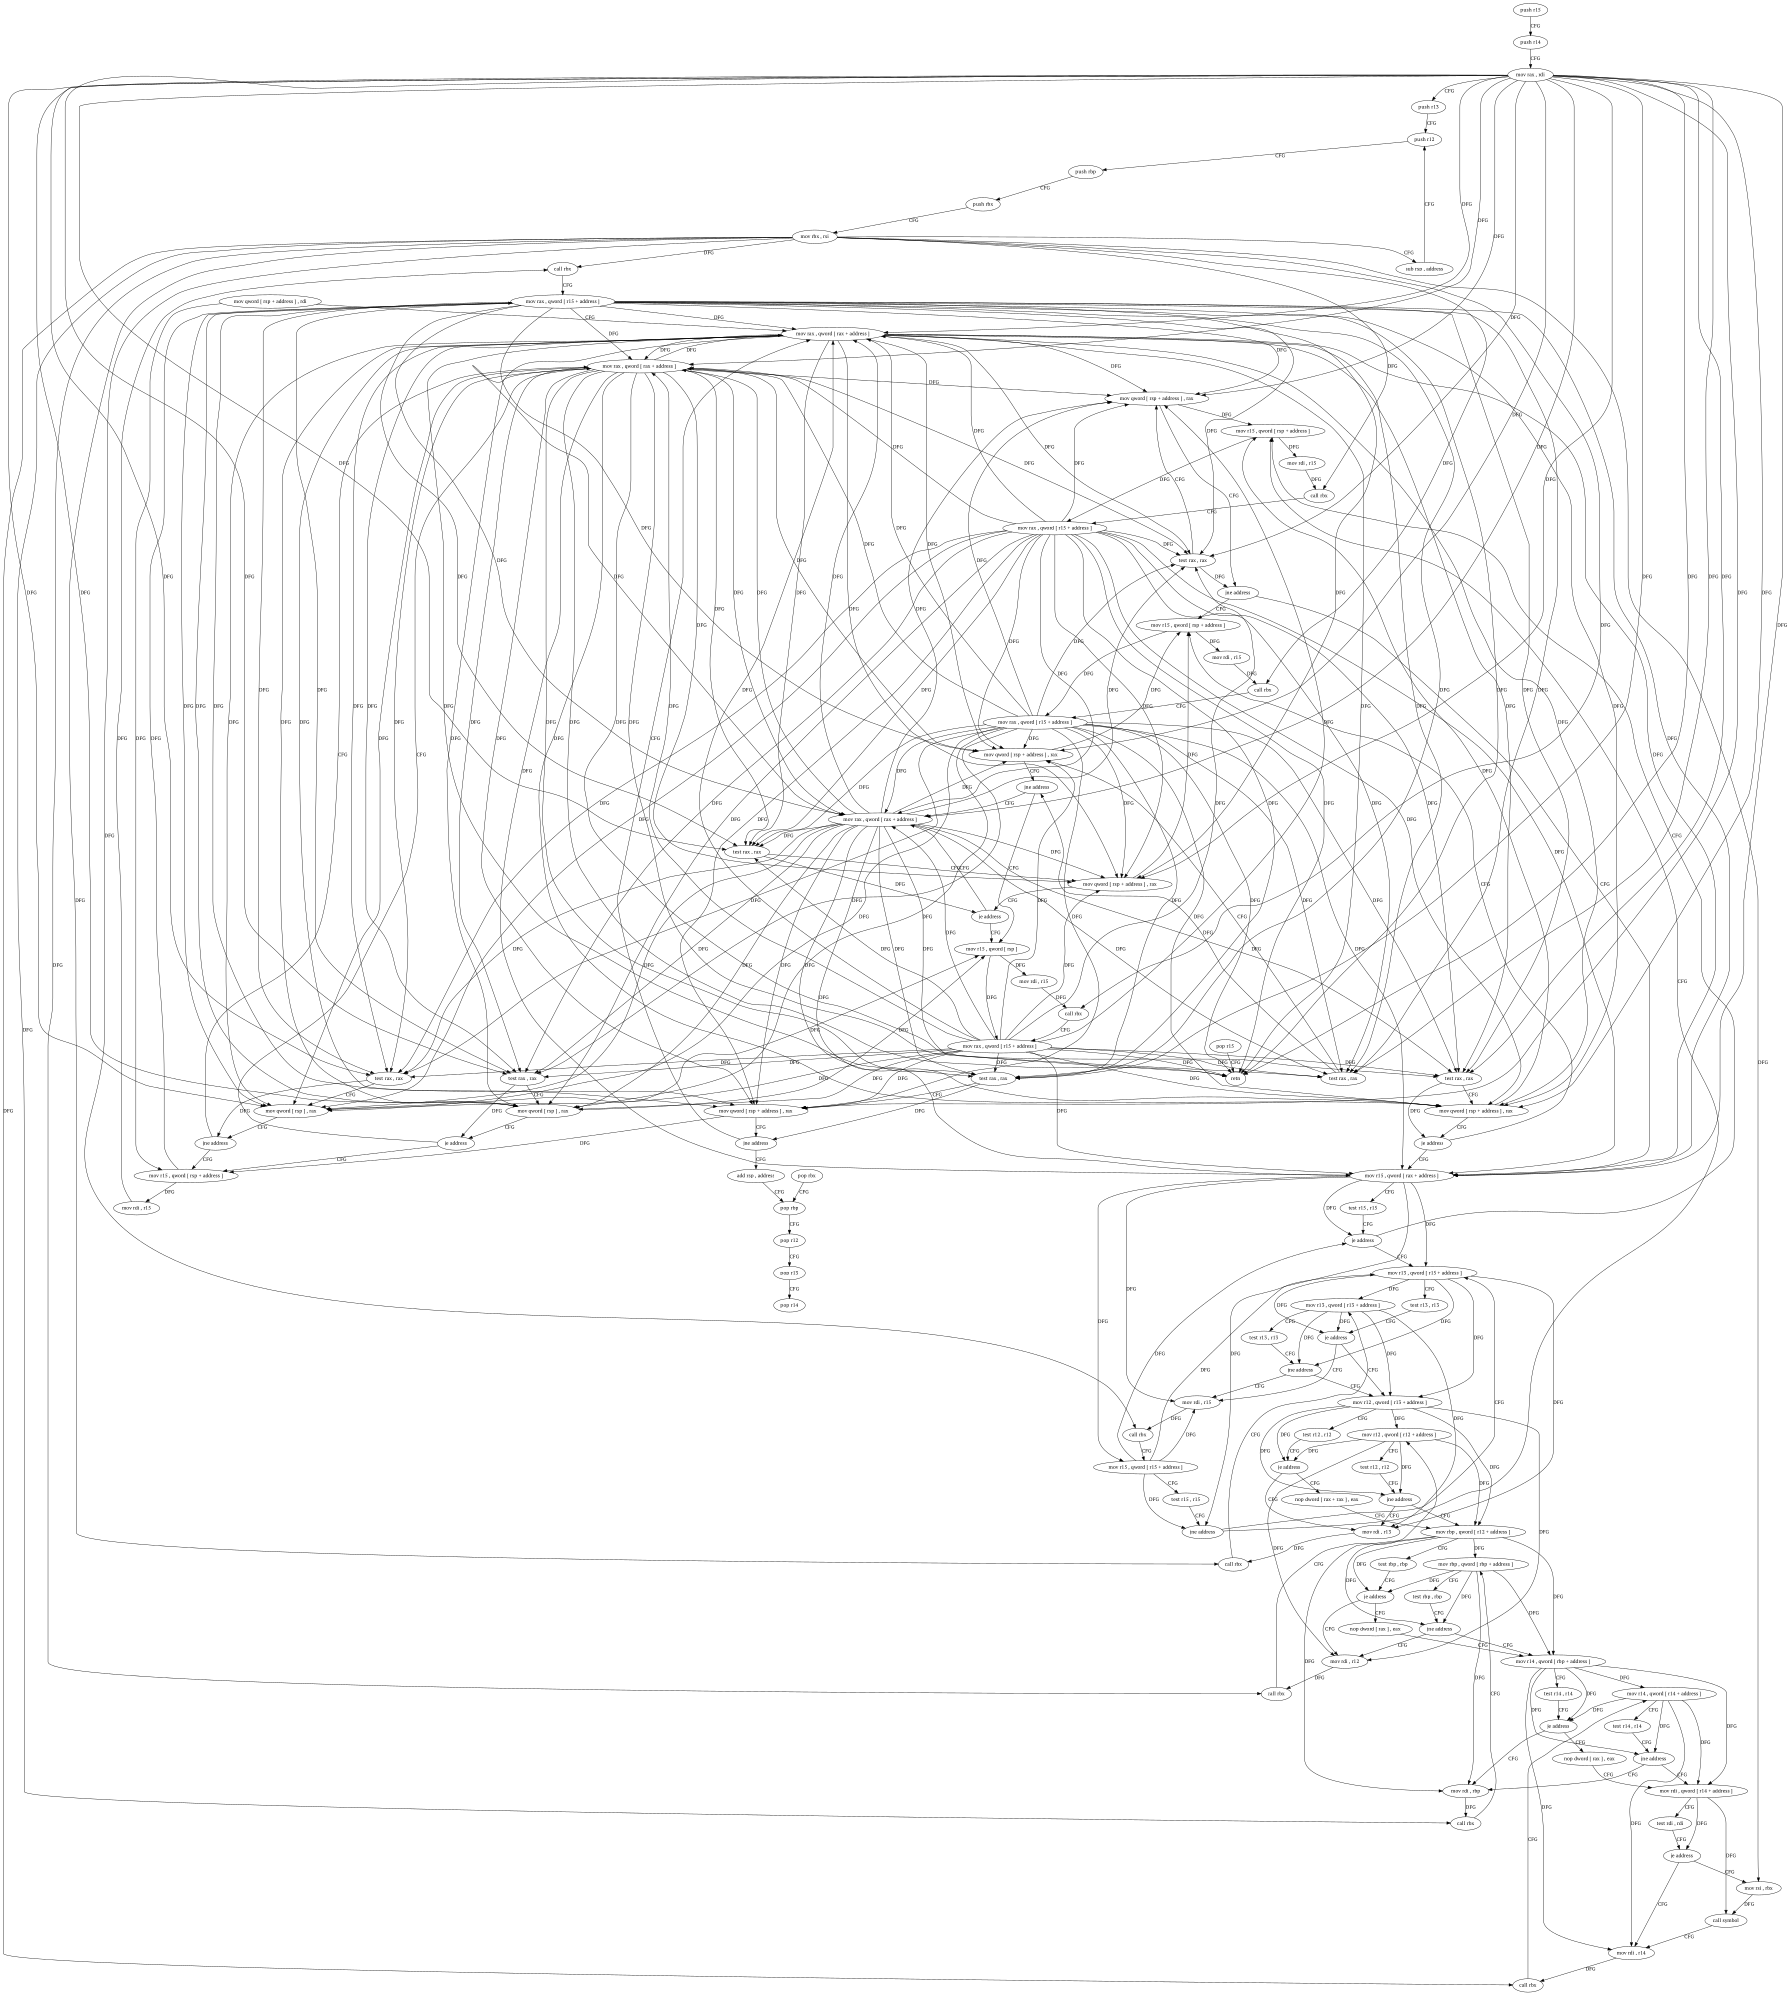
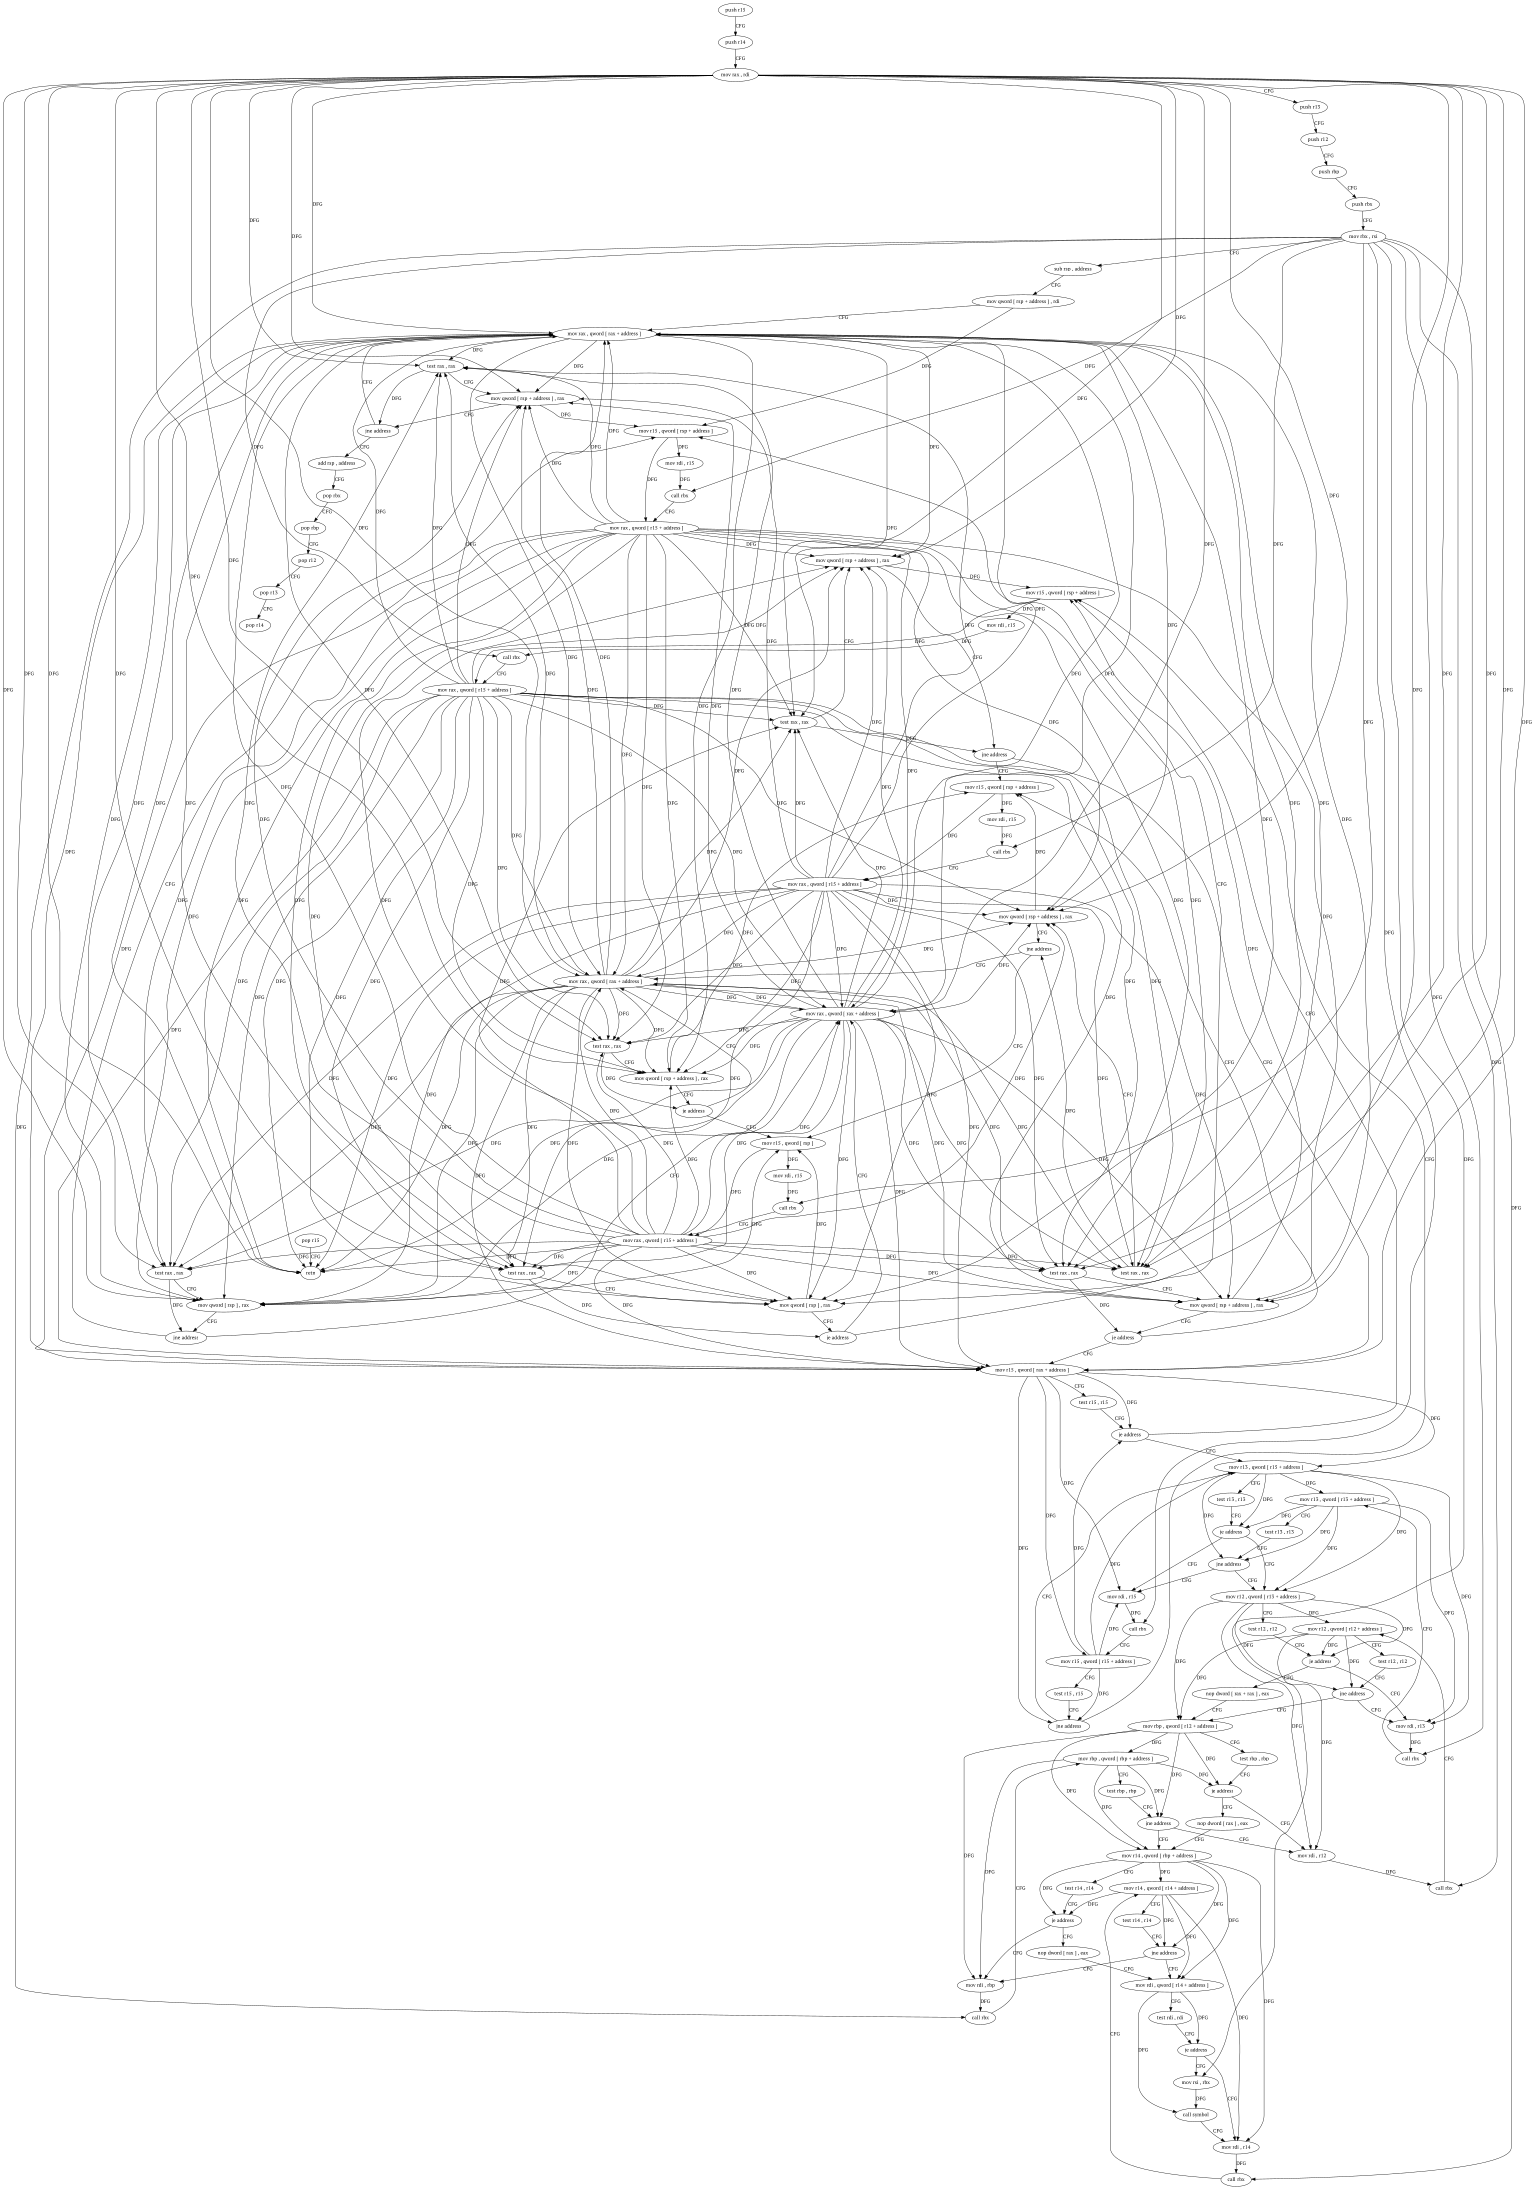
edge "sub rsp , address" -> "push r12": now "sub rsp , address" -> "mov qword [ rsp + address ] , rdi"
edge "add rsp , address" -> "pop rbp": now "add rsp , address" -> "pop rbx"
